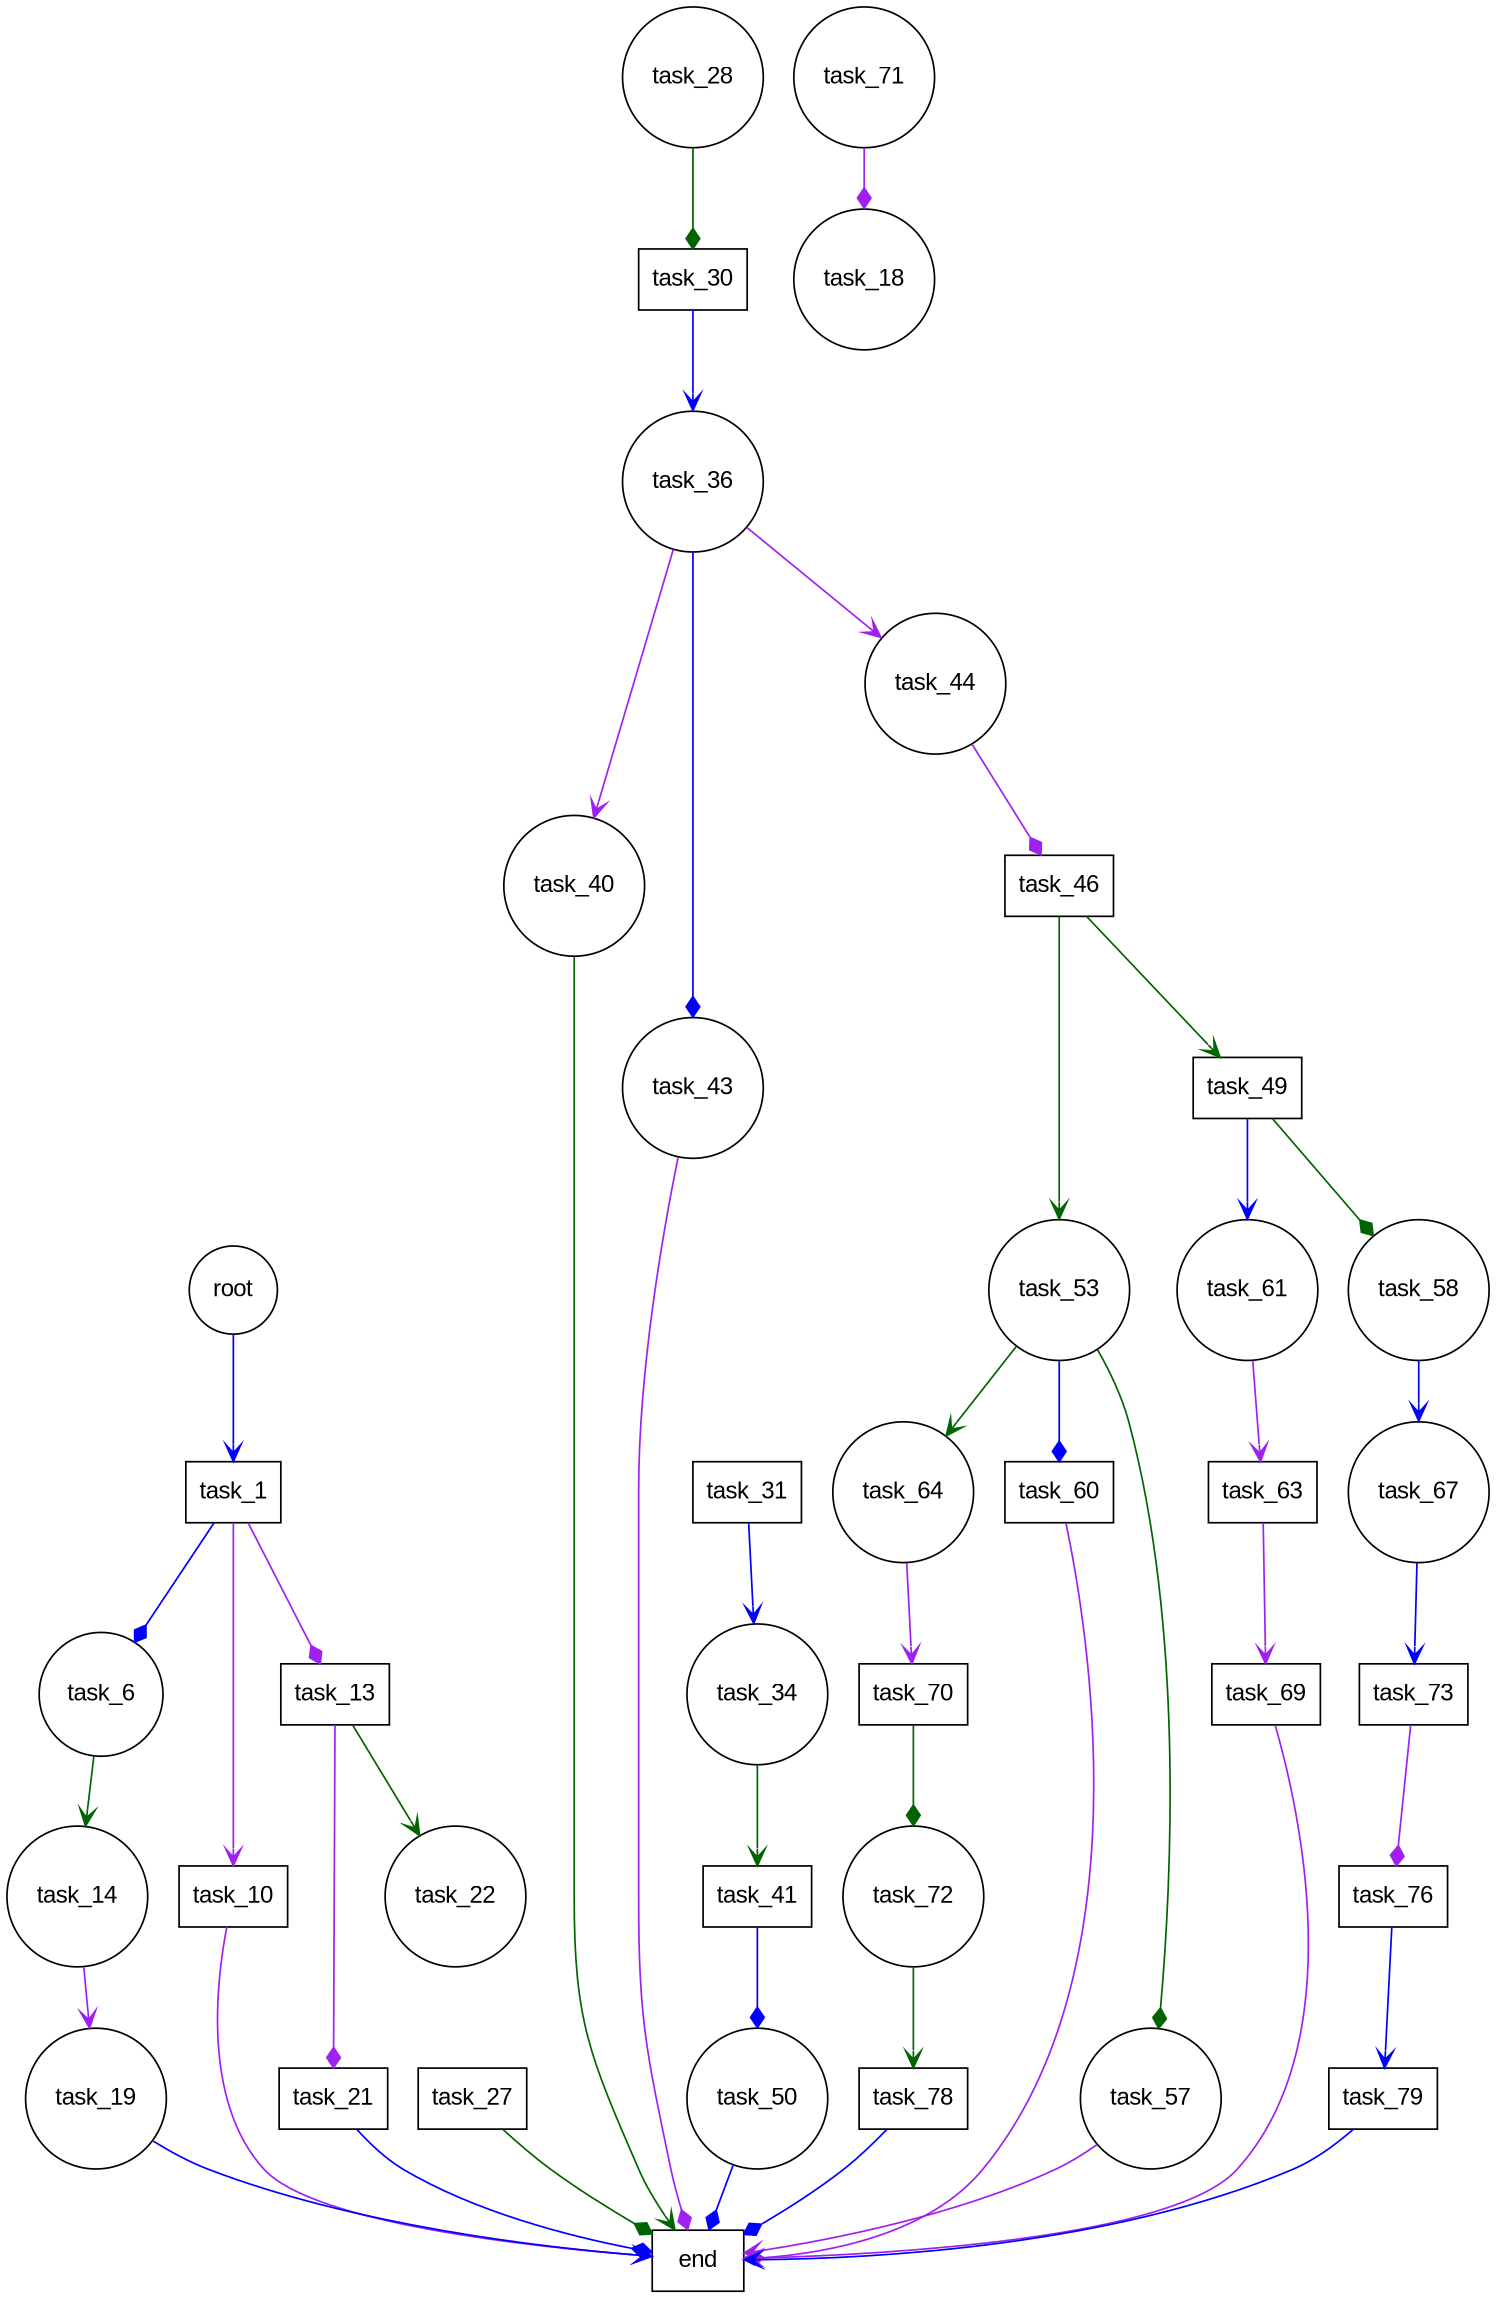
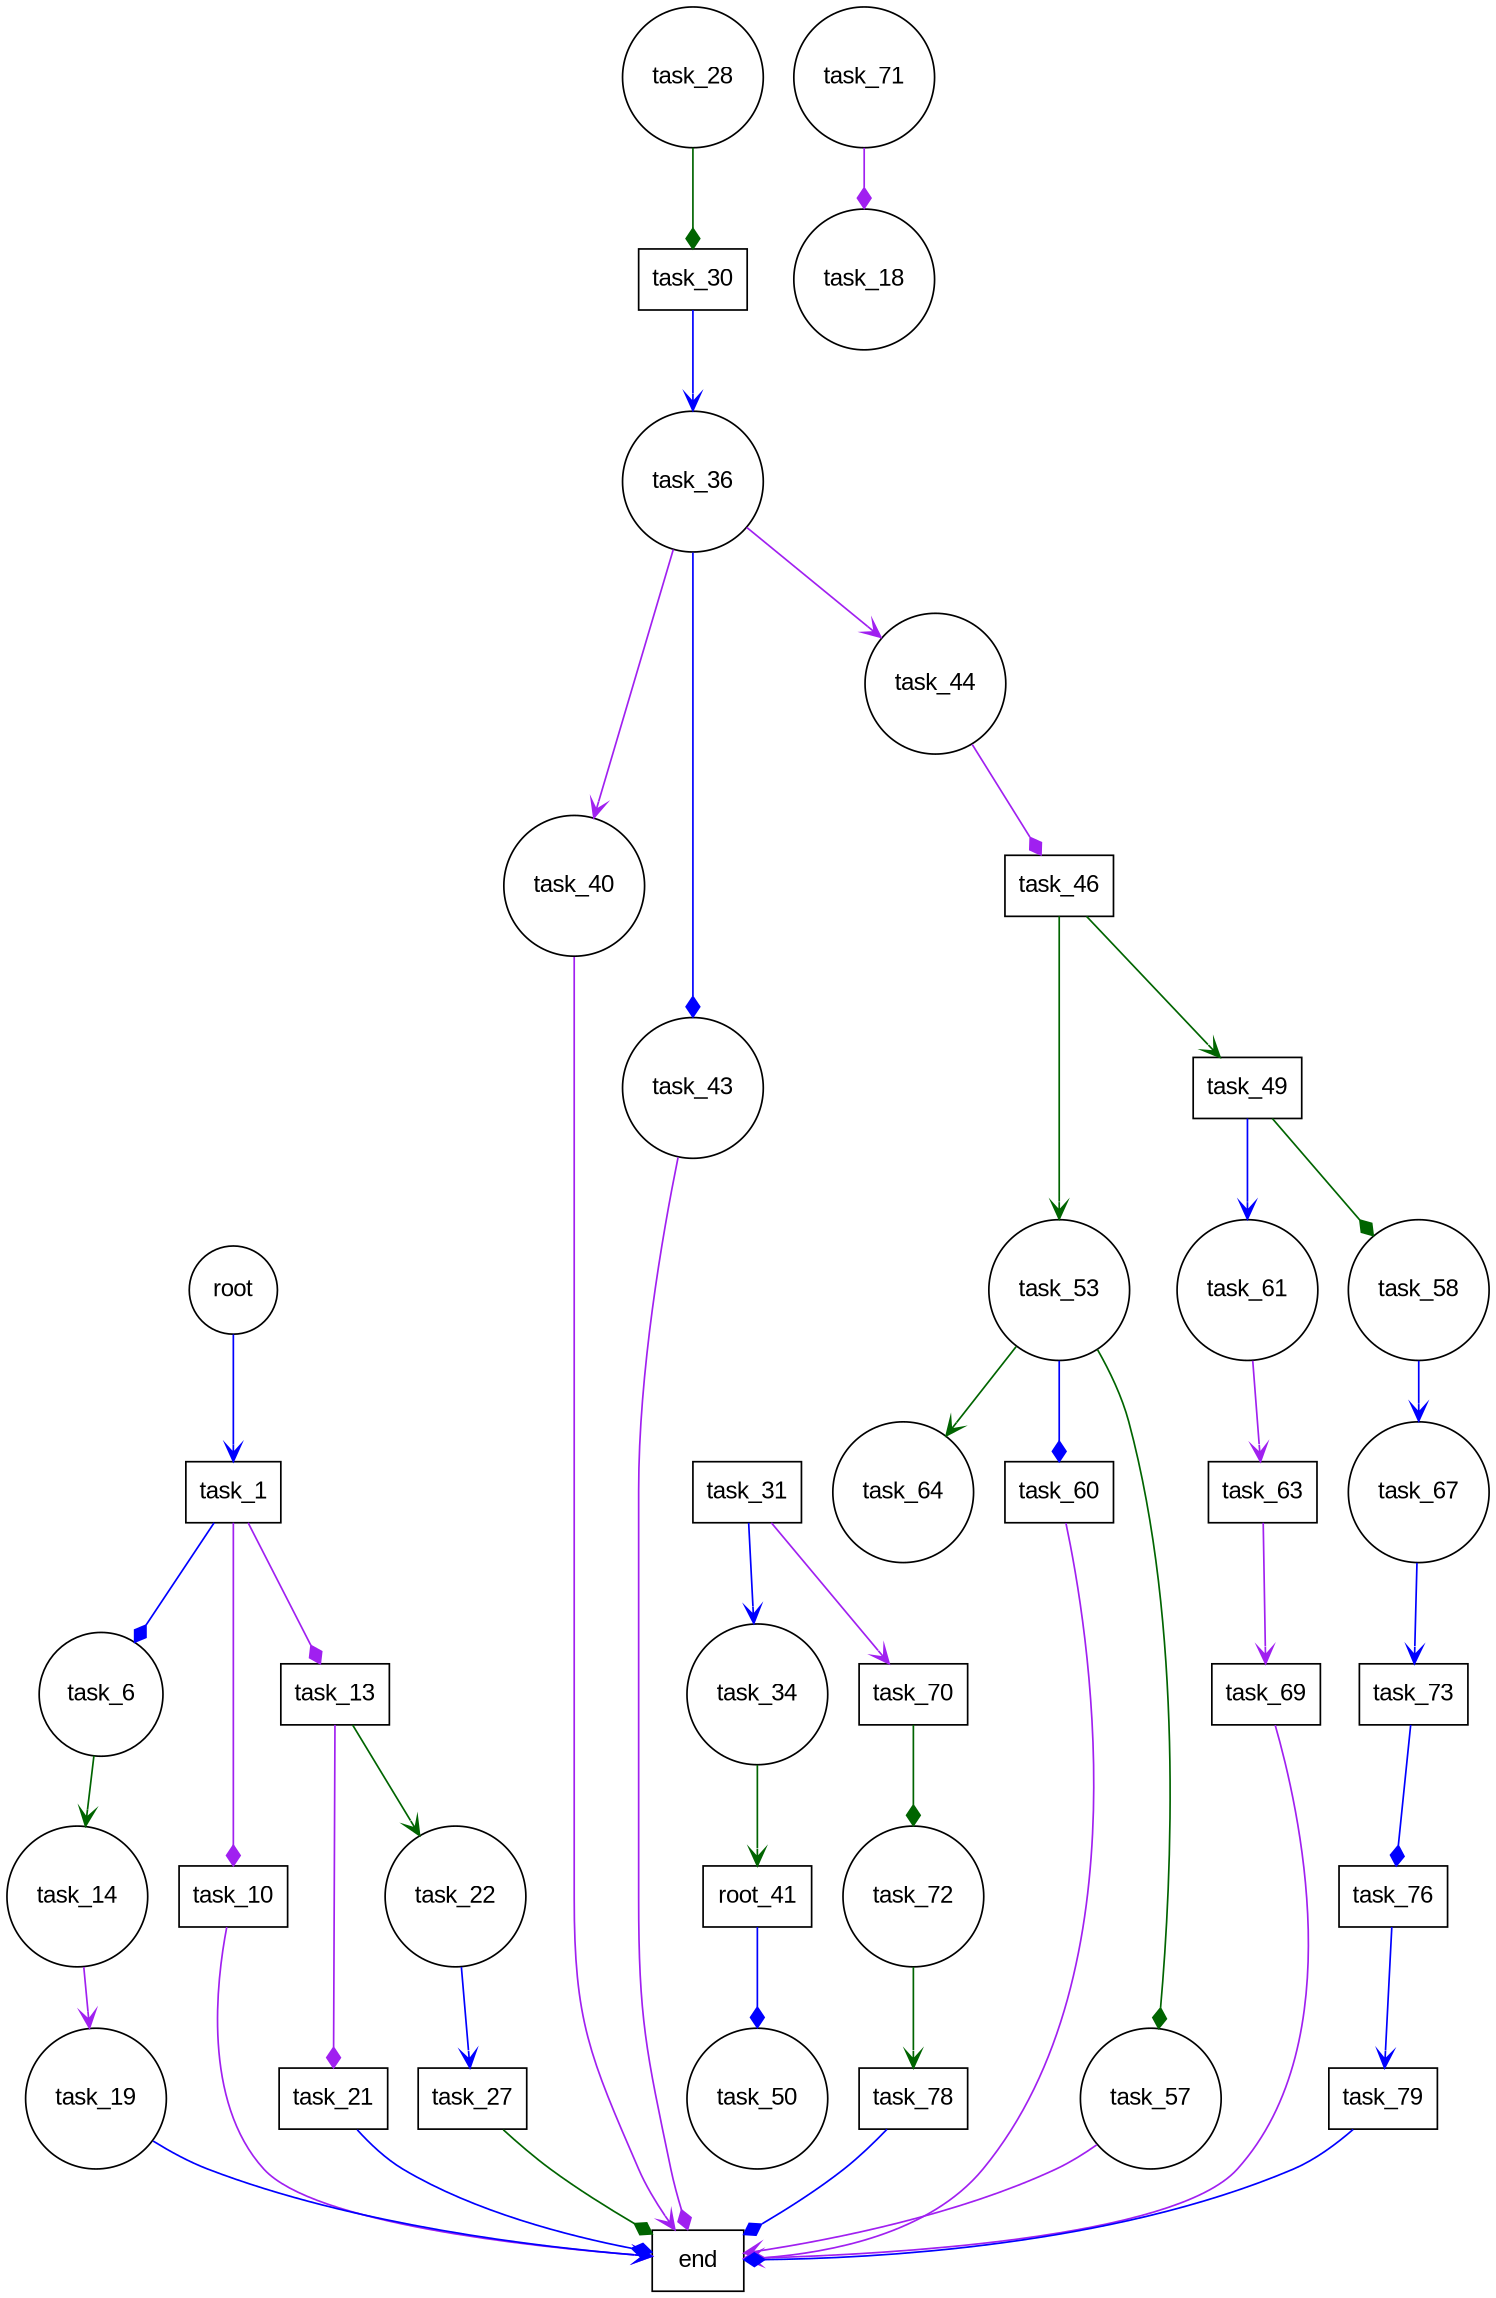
edge "task_40" -> "end": color darkgreen -> purple
edge "task_64" -> "task_70": now "task_31" -> "task_70"
edge "task_1" -> "task_10": arrowhead vee -> diamond
edge "task_73" -> "task_76": color purple -> blue
node "task_41": label "task_41" -> "root_41"
edge "task_22" -> "task_27": added
edge "task_50" -> "end": removed
edge "task_79" -> "end": arrowhead vee -> diamond
